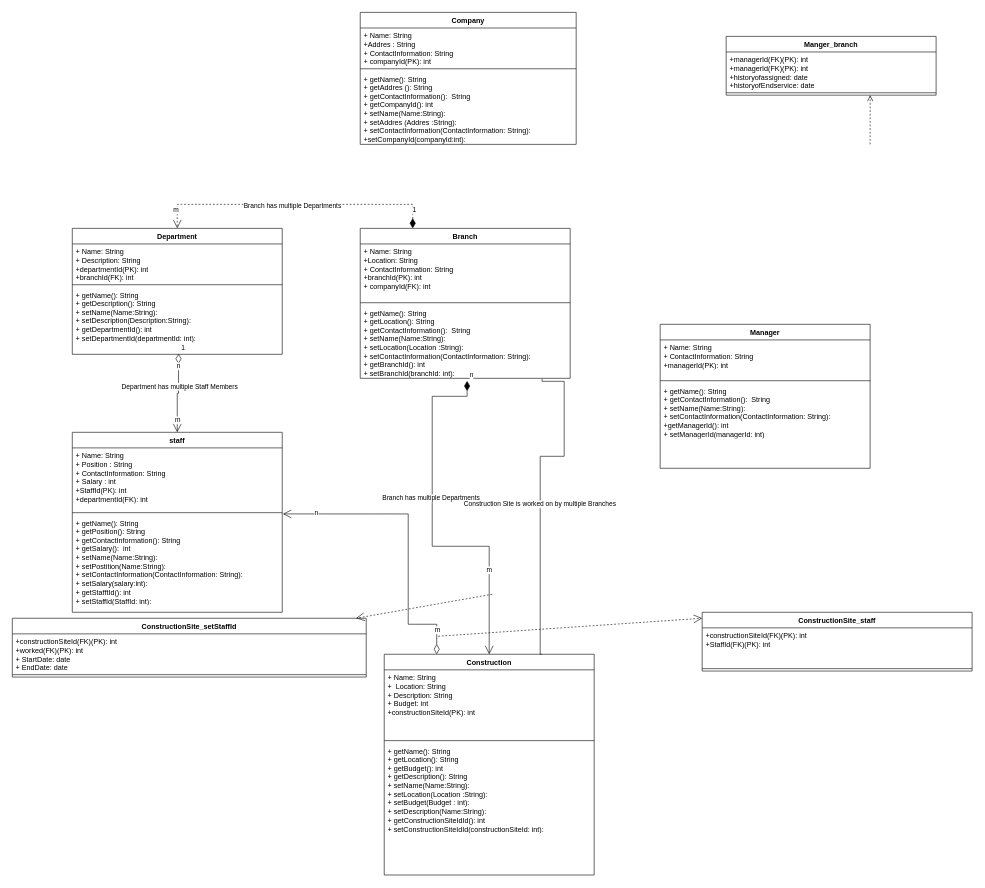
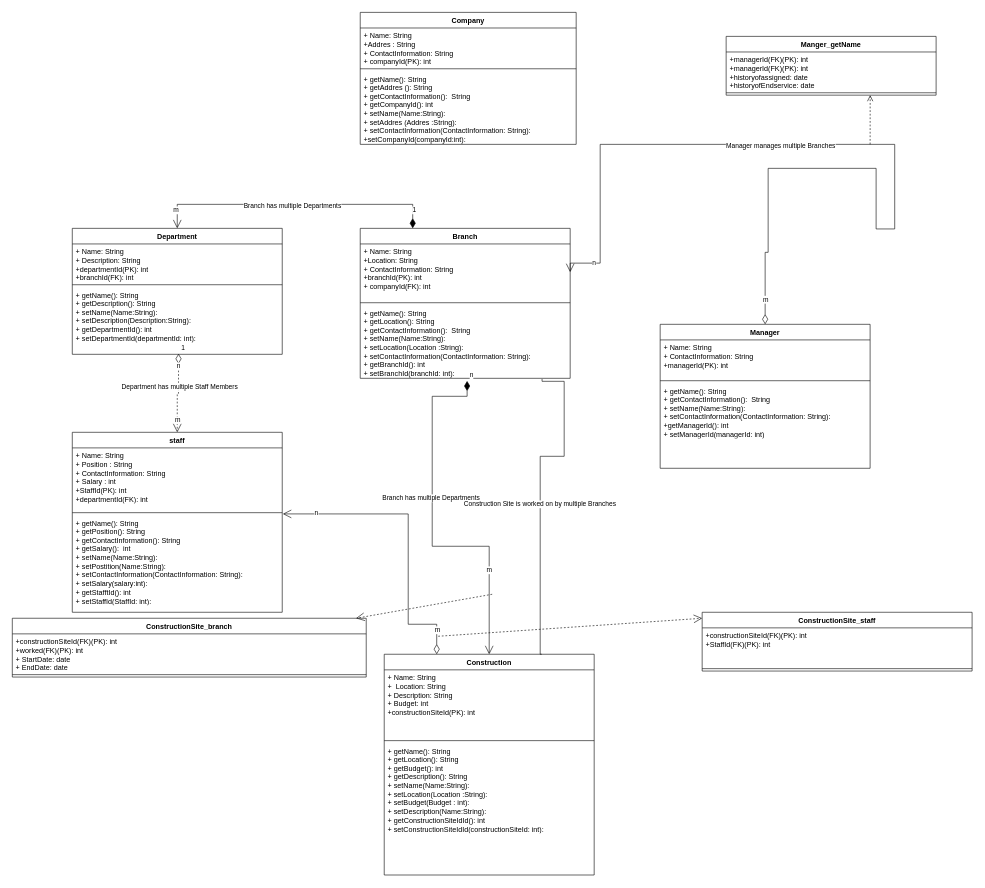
node "Manger_branch": label "Manger_branch" -> "Manger_getName"
edge "+ Name: String +Location: String + ContactInformation: String +branchId(PK): int + companyId(FK): int" -- "Manager": added, labels "n", "Manager manages multiple Branches", "m"
edge "Department" -- "Branch": style dashed -> solid
edge "+ getName(): String + getDescription(): String + setName(Name:String): + setDescription(Description:String): + getDepartmentId(): int+ setDepartmentId(departmentId: int):" -- "staff": style solid -> dashed
node "ConstructionSite_setStaffId": label "ConstructionSite_setStaffId" -> "ConstructionSite_branch"
